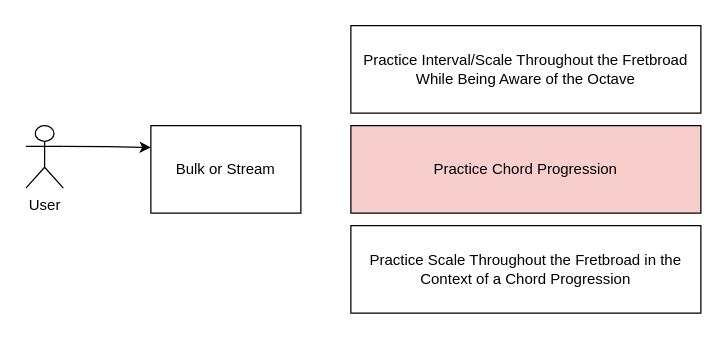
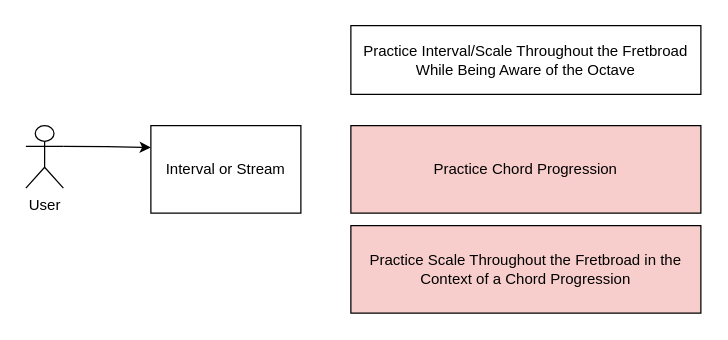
node "Practice Interval/Scale Throughout the Fretbroad While Being Aware of the Octave": size 350x88 -> 350x69
node "Bulk or Stream": label "Bulk or Stream" -> "Interval or Stream"
node "Practice Scale Throughout the Fretbroad in the Context of a Chord Progression": fillcolor #ffffff -> #f8cecc
